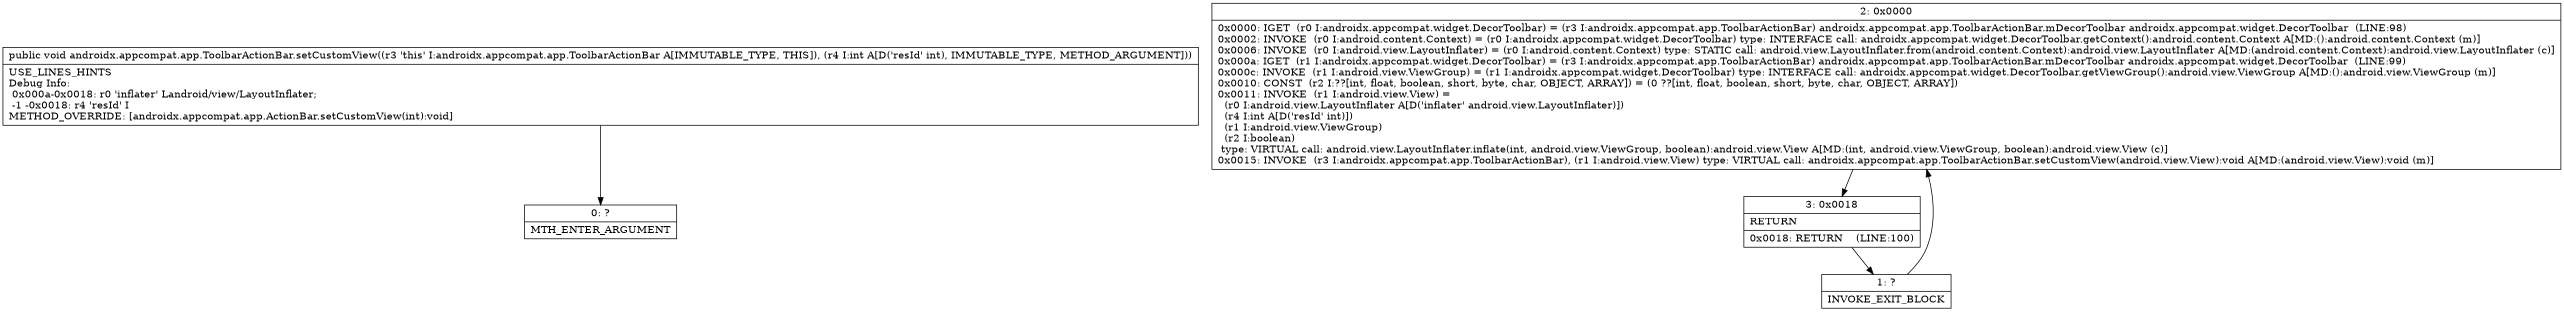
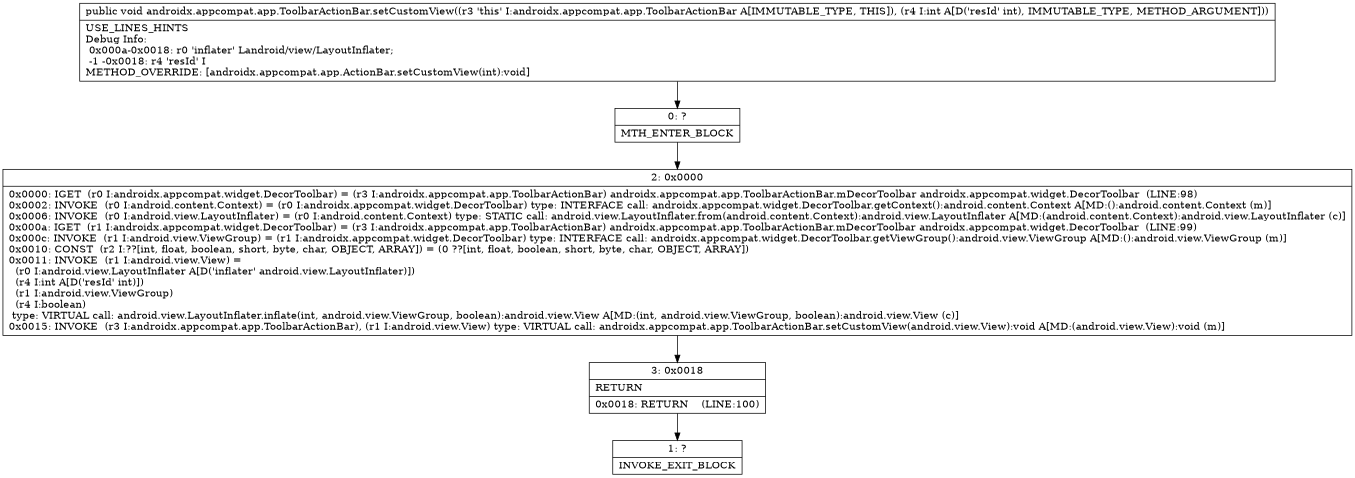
node "2: 0x0000": text "(r2 I:boolean)" -> "(r4 I:boolean)"
edge "1: ?" -> "2: 0x0000": now "0: ?" -> "2: 0x0000"
node "0: ?": text "MTH_ENTER_ARGUMENT" -> "MTH_ENTER_BLOCK"
